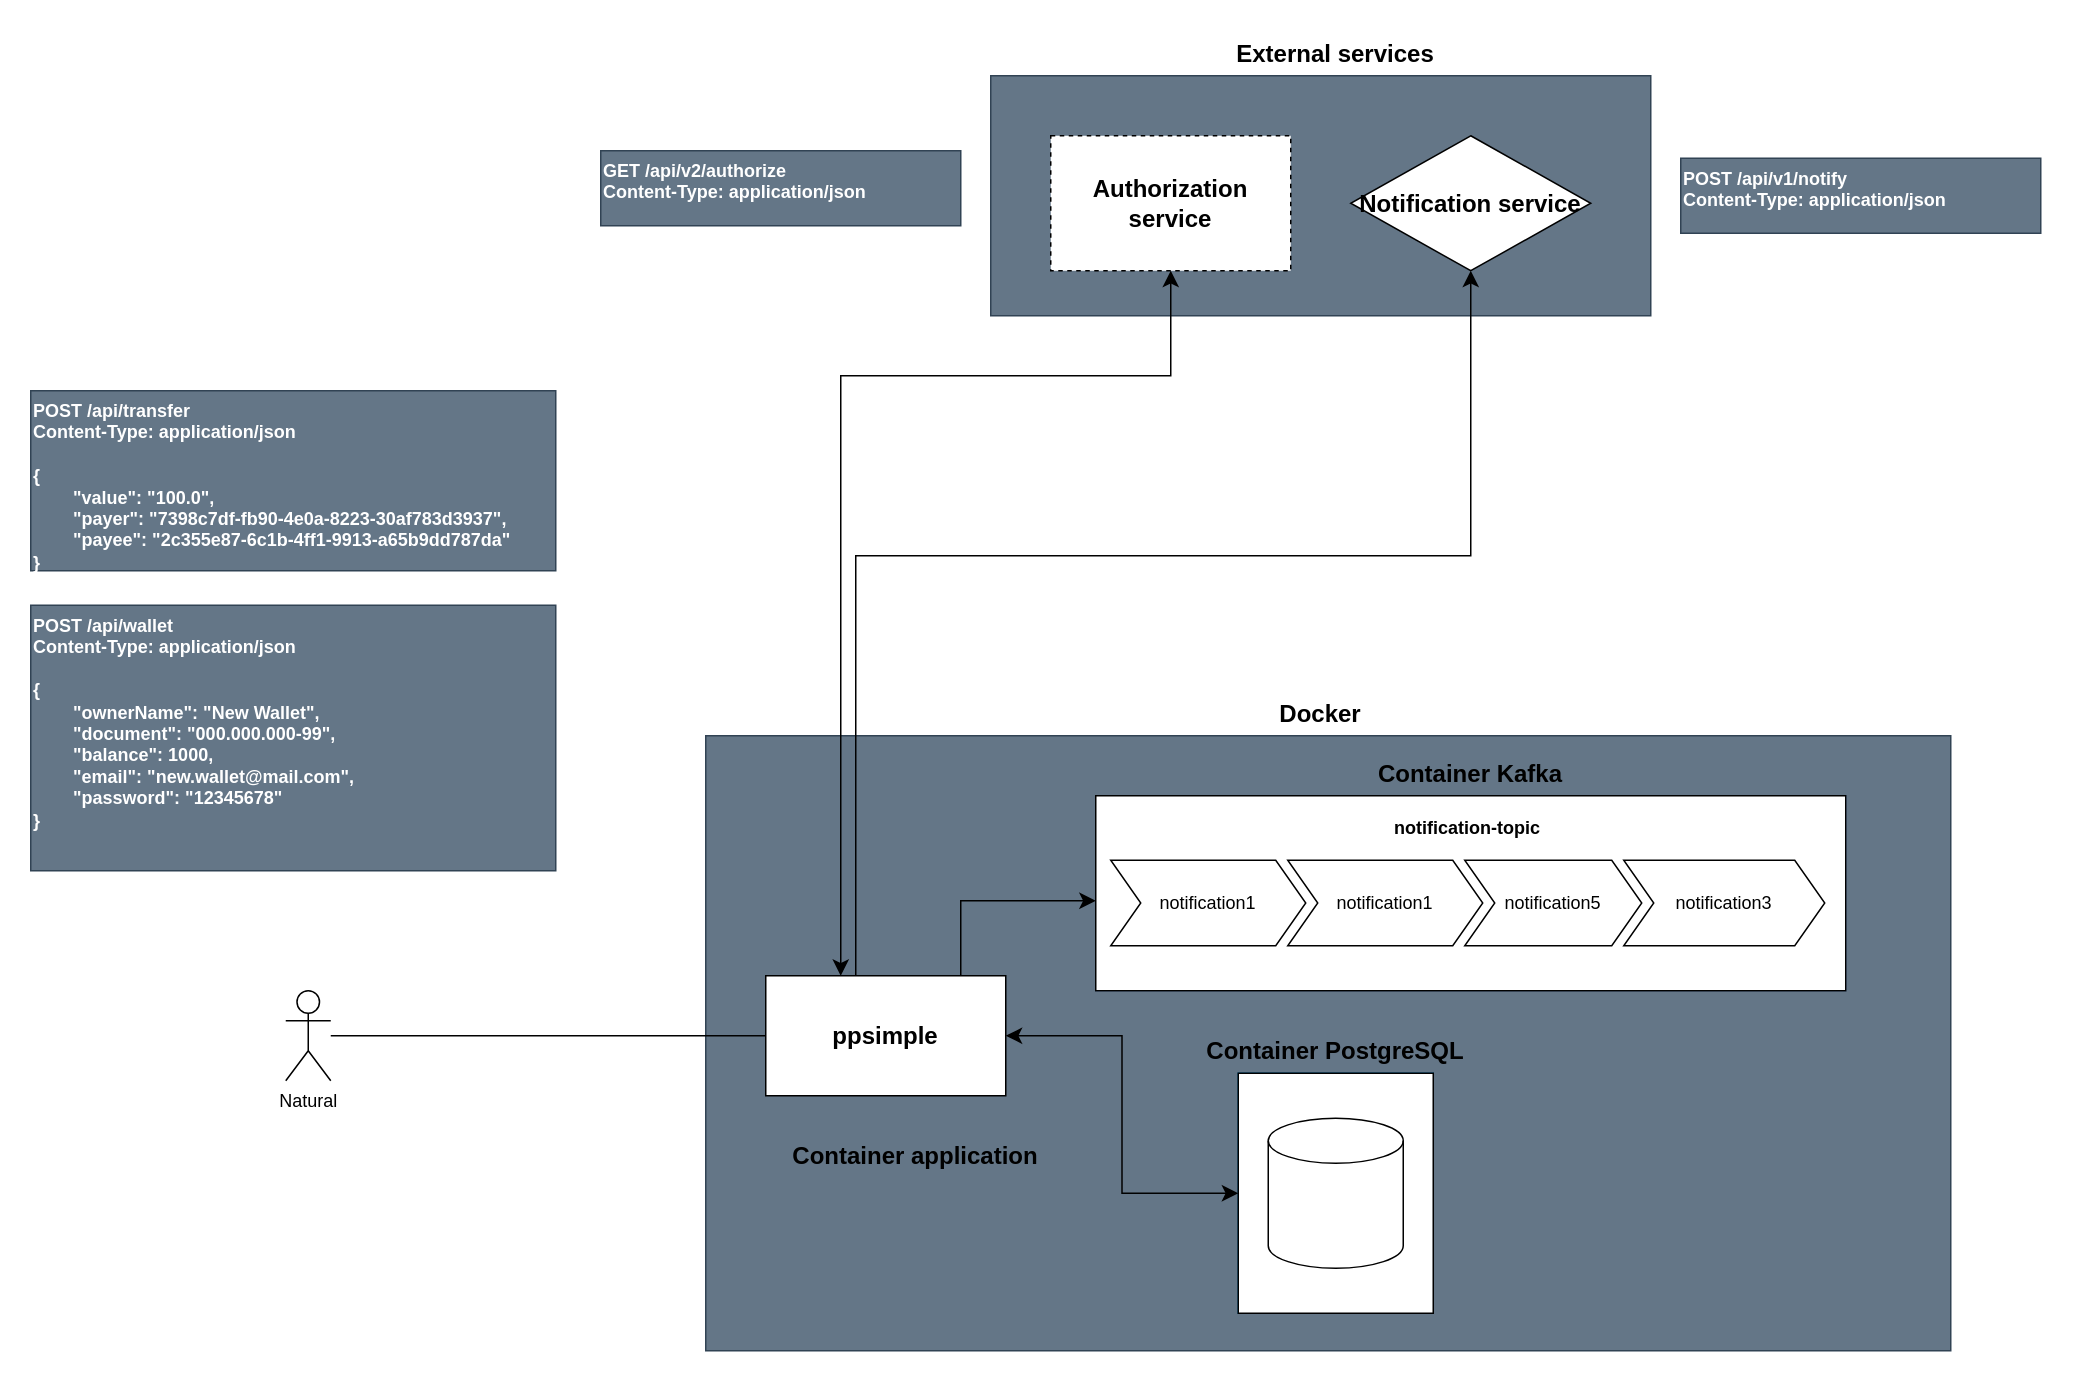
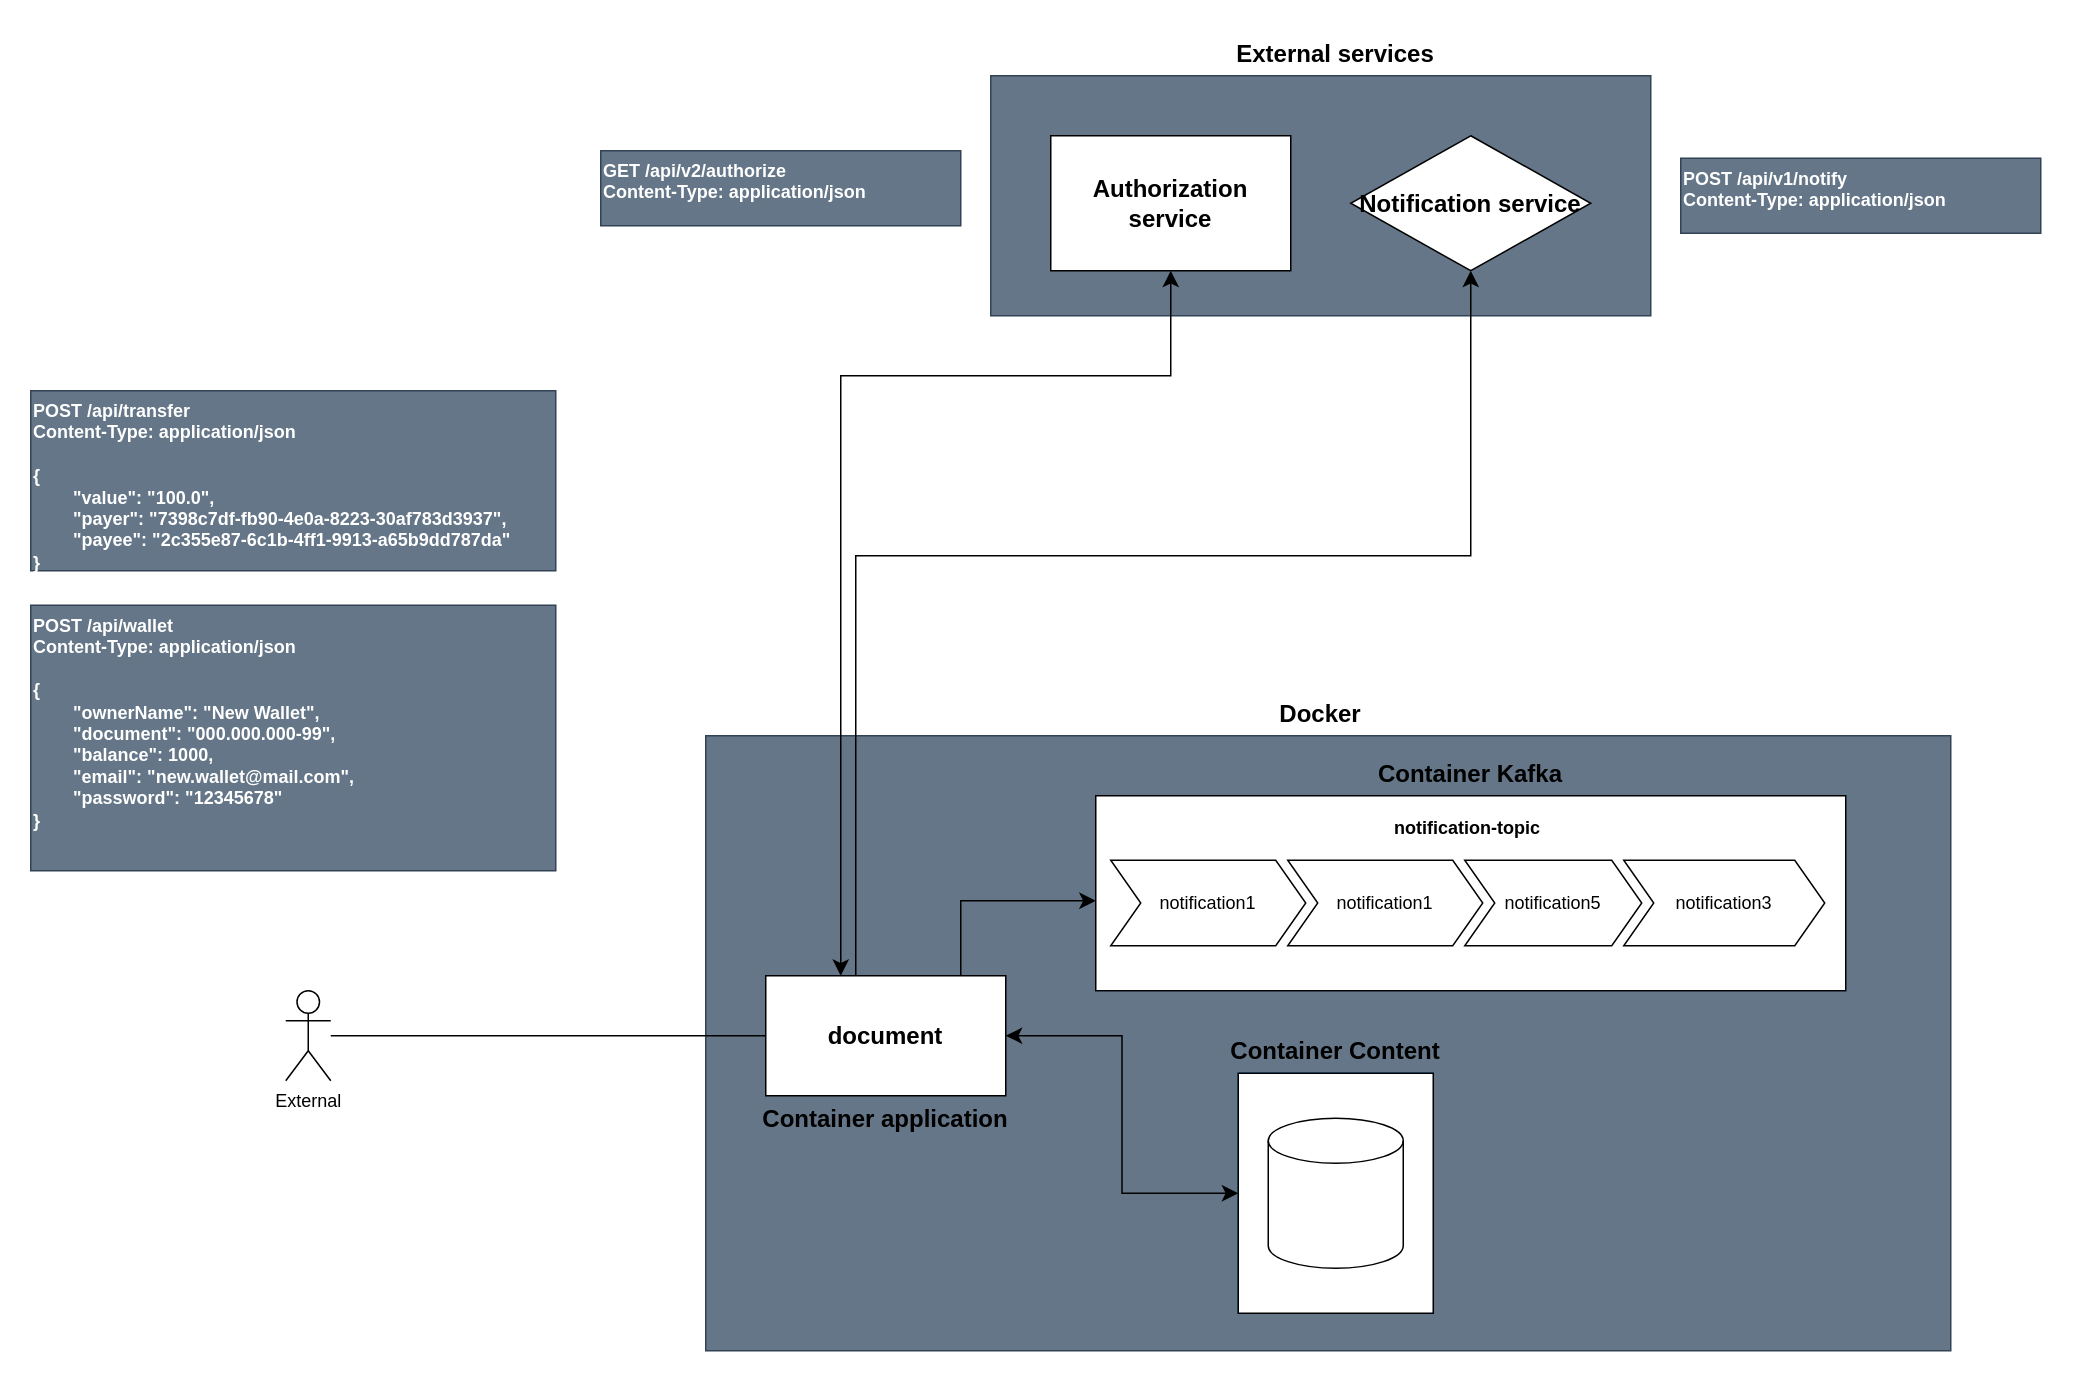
node "Authorization service": style dashed -> solid
node "ppsimple": label "ppsimple" -> "document"
node "Container PostgreSQL": label "Container PostgreSQL" -> "Container Content"
node "Natural": label "Natural" -> "External"
node "Container application": moved (916, 1156) -> (886, 1118)
